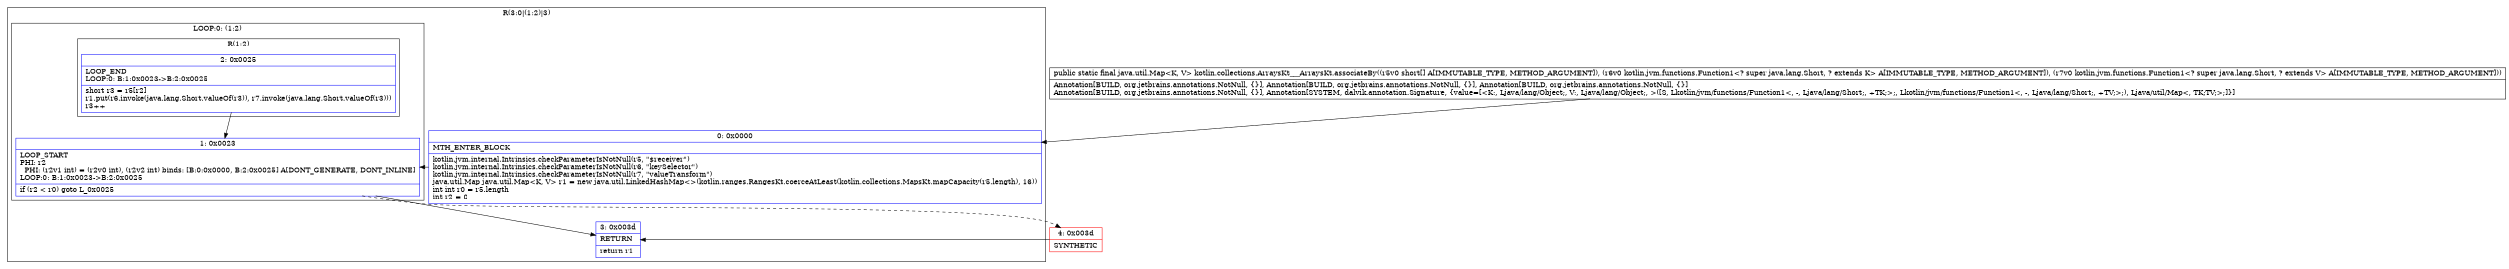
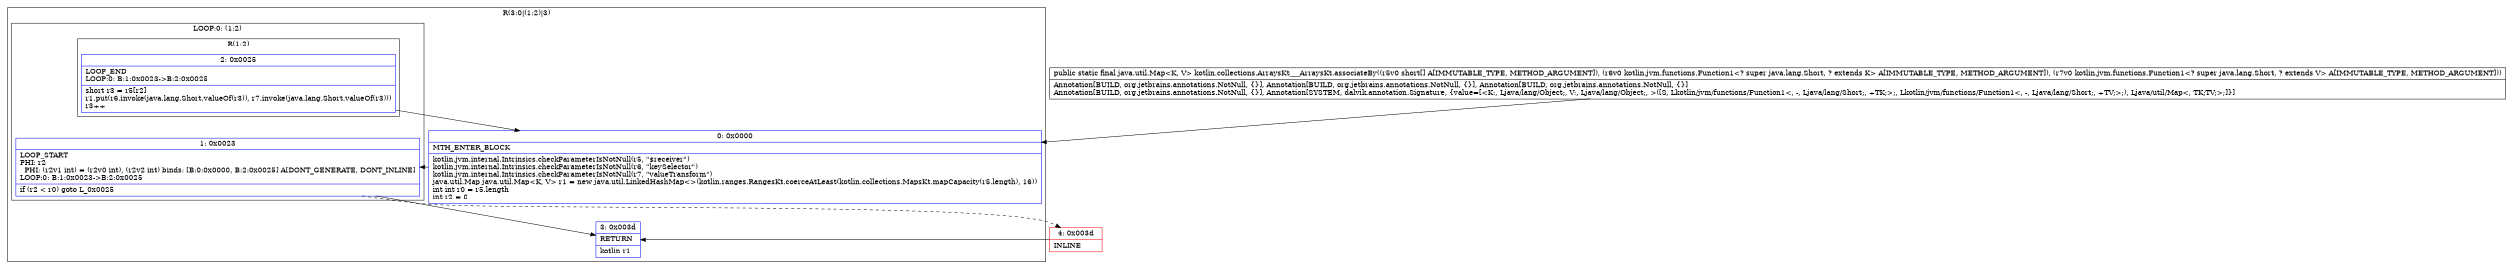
edge "2: 0x0025" -> "1: 0x0023": now "2: 0x0025" -> "0: 0x0000"
node "4: 0x003d": text "SYNTHETIC" -> "INLINE"
node "3: 0x003d": text "return r1" -> "kotlin r1"
